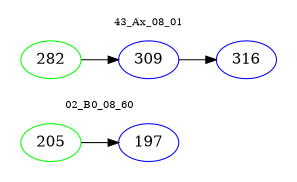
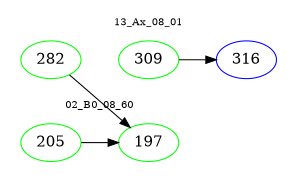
cluster "43_Ax_08_01": label "43_Ax_08_01" -> "13_Ax_08_01"
edge "282" -> "309": now "282" -> "197"
node "309": color blue -> green
node "197": color blue -> green
